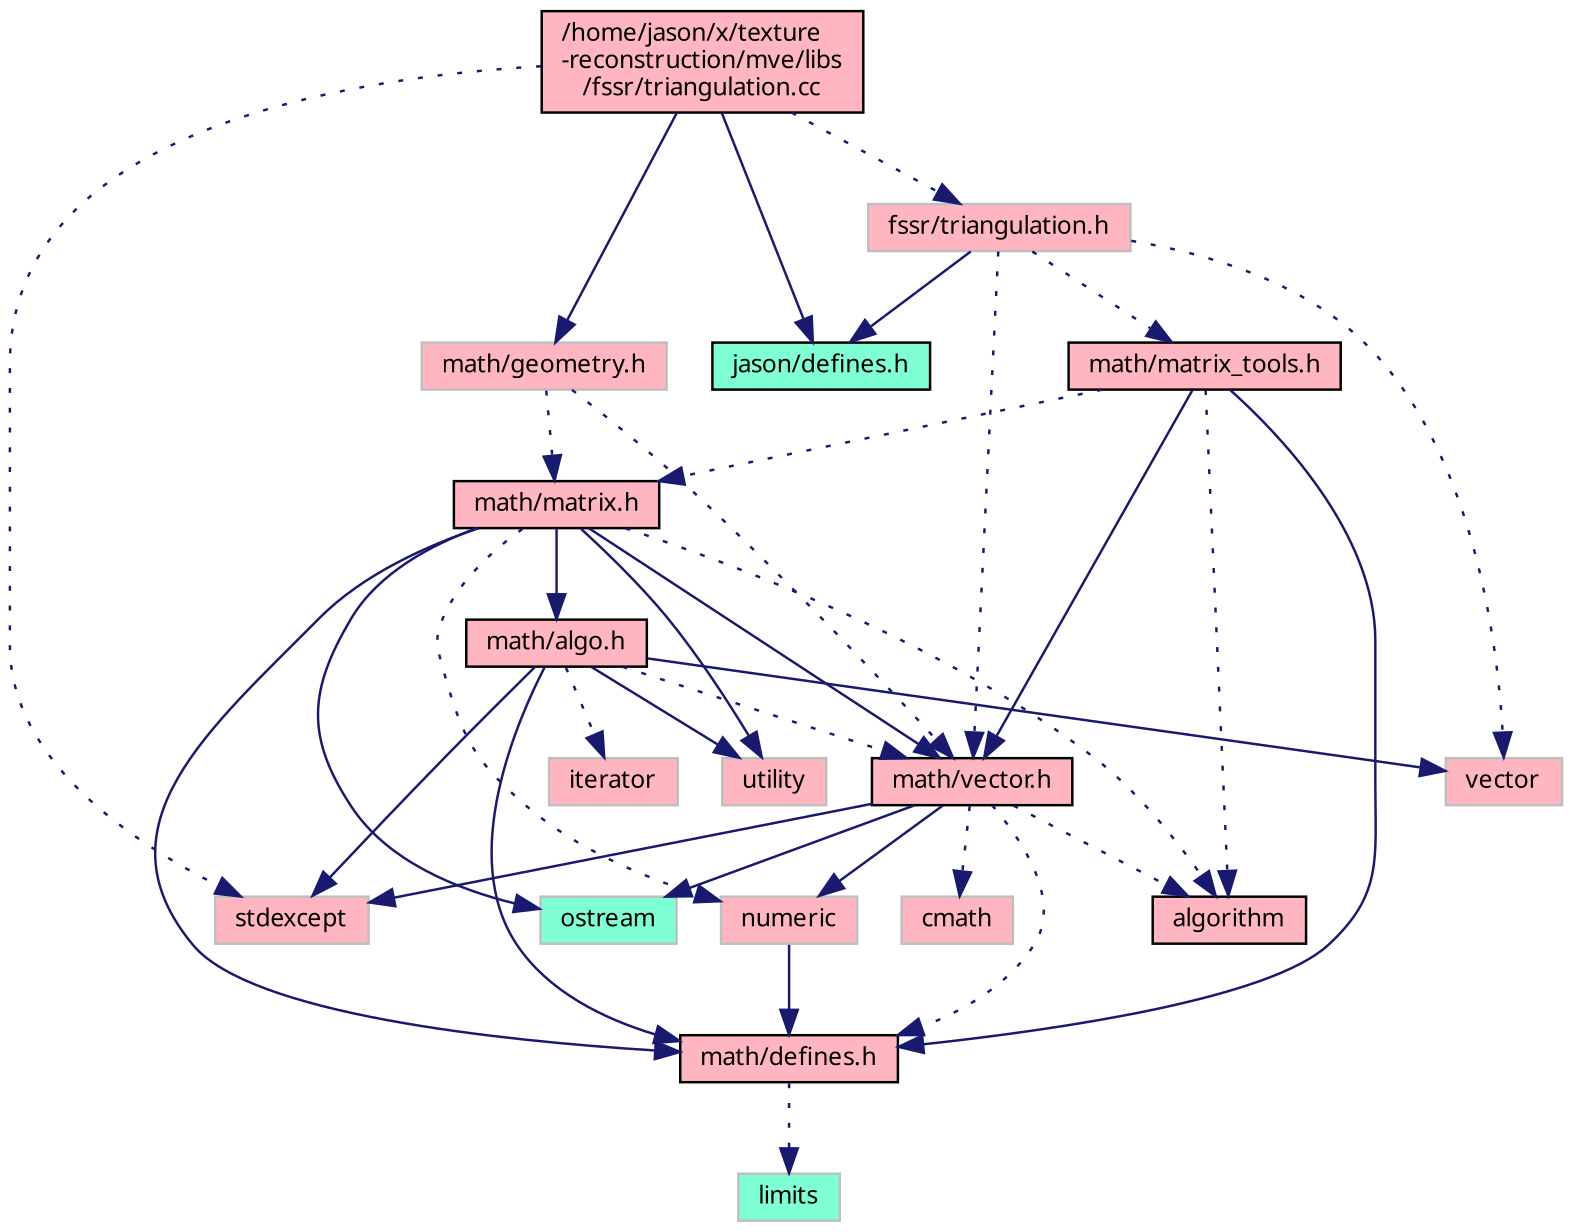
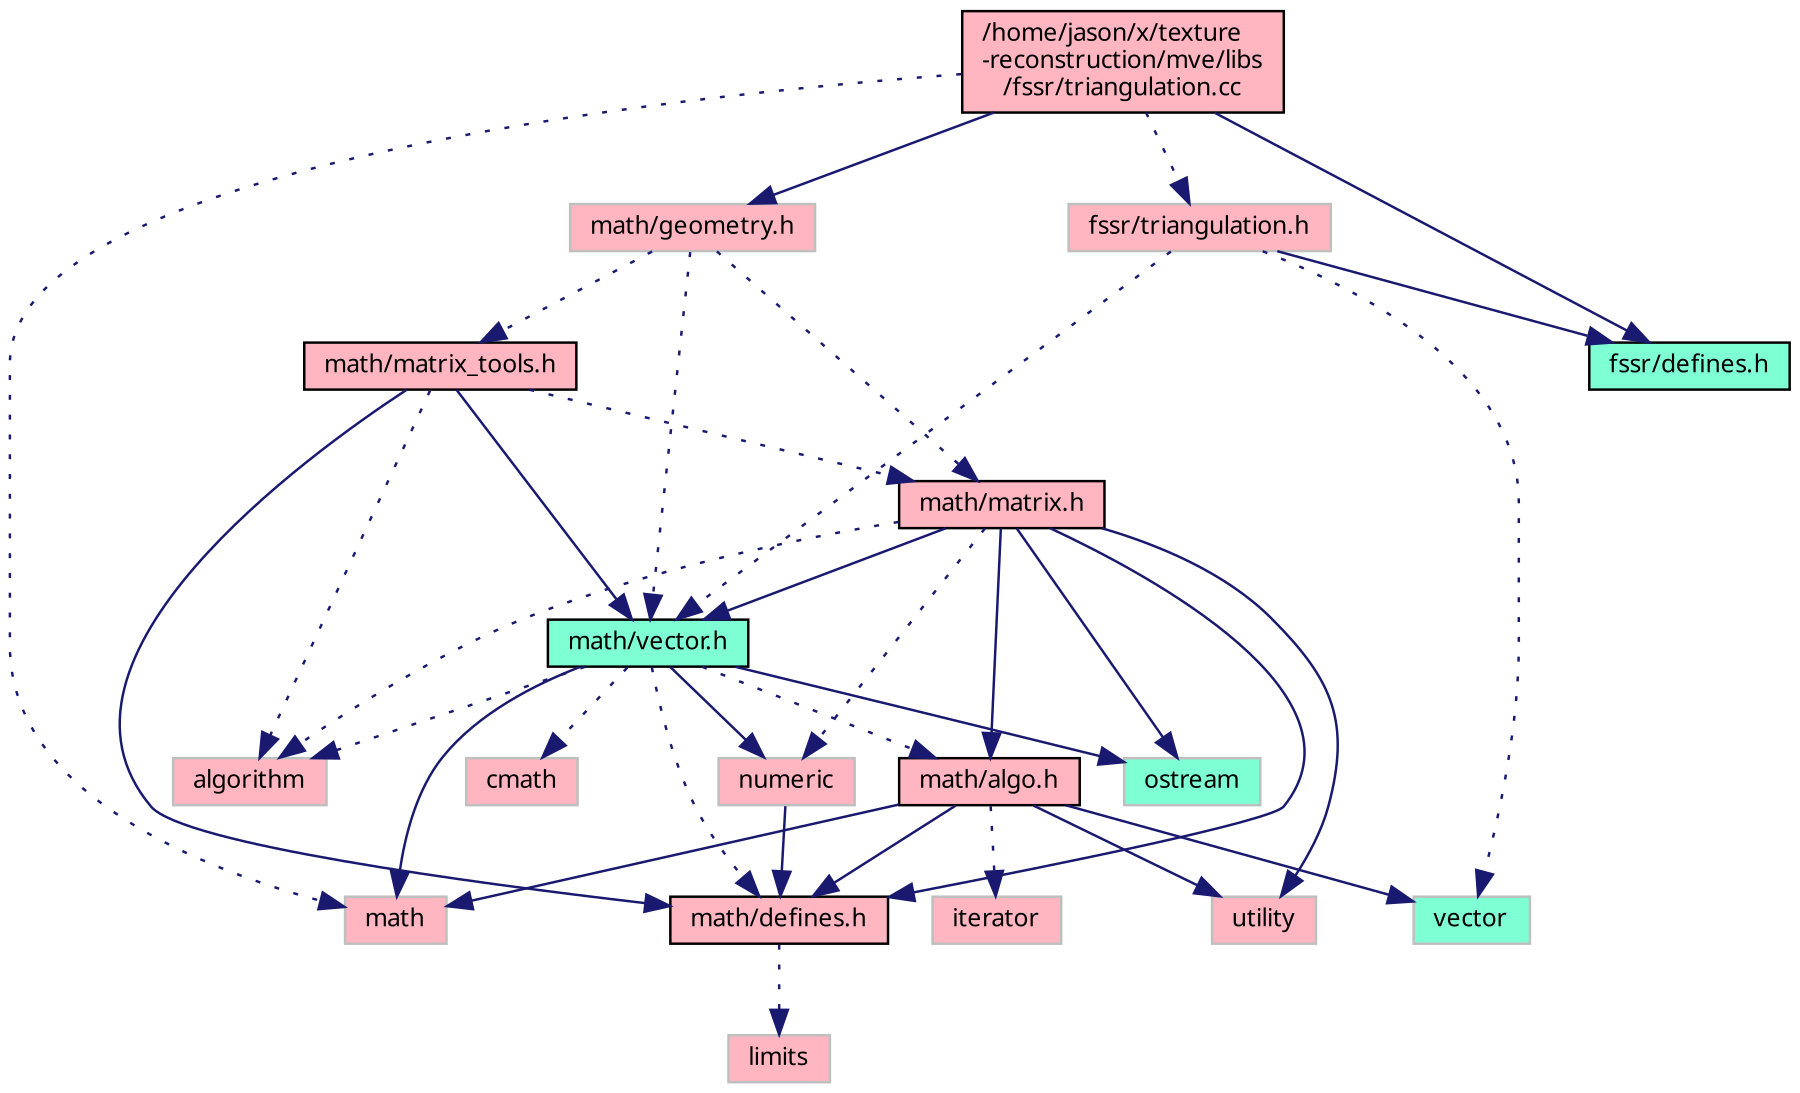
edge "fssr/triangulation.h" -> "math/matrix_tools.h": now "math/geometry.h" -> "math/matrix_tools.h"
node "jason/defines.h": label "jason/defines.h" -> "fssr/defines.h"
edge "math/algo.h" -> "math/vector.h": reversed
node "math/vector.h": fillcolor lightpink -> aquamarine
node "vector": fillcolor lightpink -> aquamarine
node "stdexcept": label "stdexcept" -> "math"
node "algorithm": color black -> grey75
node "limits": fillcolor aquamarine -> lightpink
